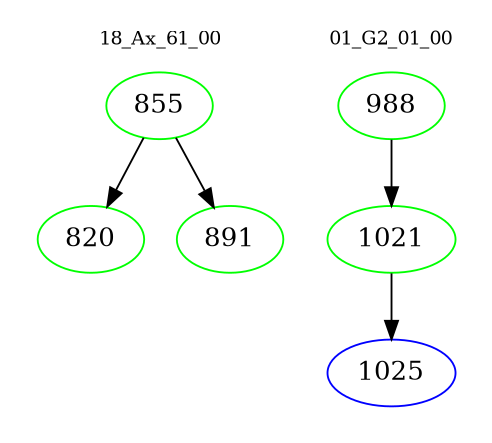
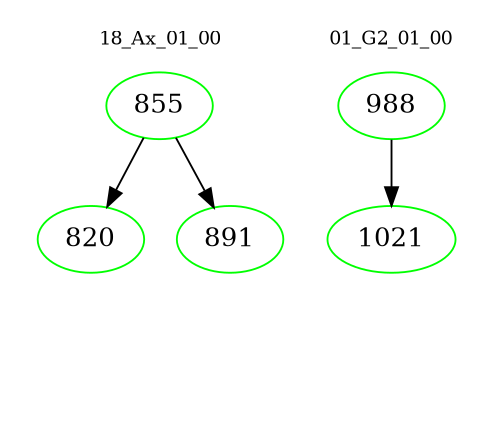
cluster "18_Ax_61_00": label "18_Ax_61_00" -> "18_Ax_01_00"
node "1025": removed
